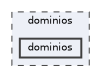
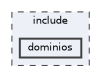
cluster "dominios": label "dominios" -> "include"
